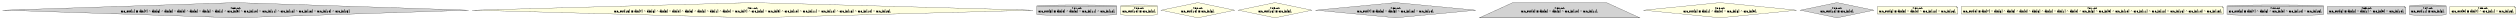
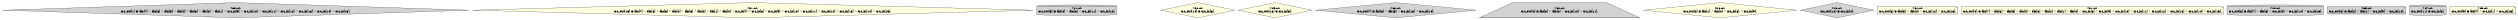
node "746:AS crc_out[10] = crc_in[2];": removed
